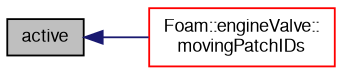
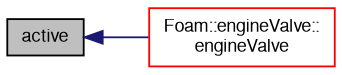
node "Foam::engineValve:: movingPatchIDs": label "Foam::engineValve:: movingPatchIDs" -> "Foam::engineValve:: engineValve"
